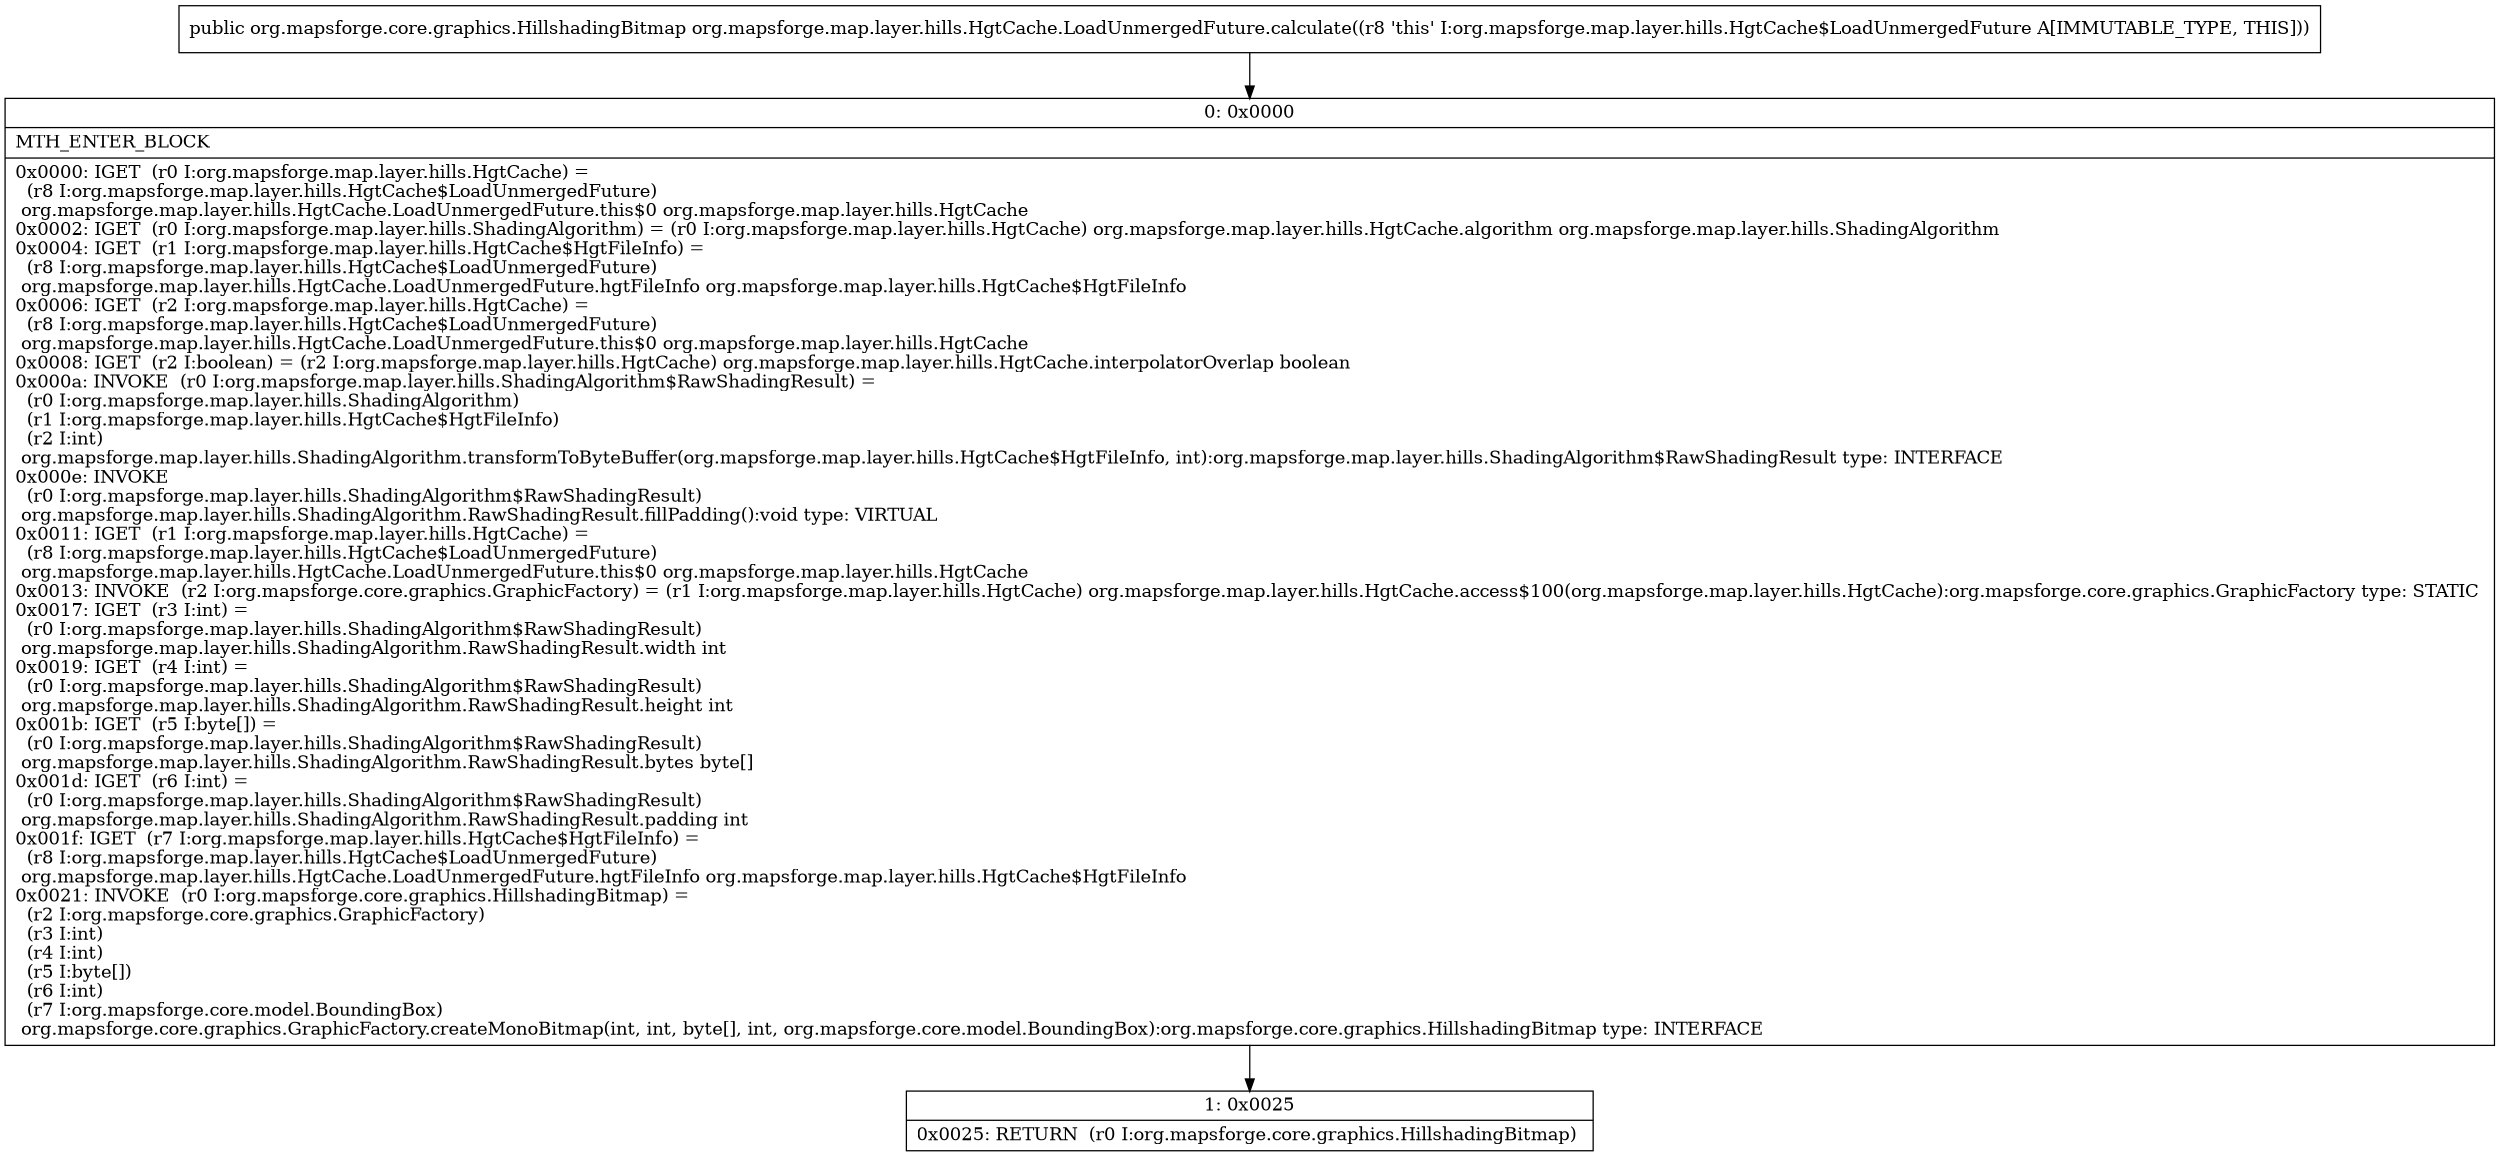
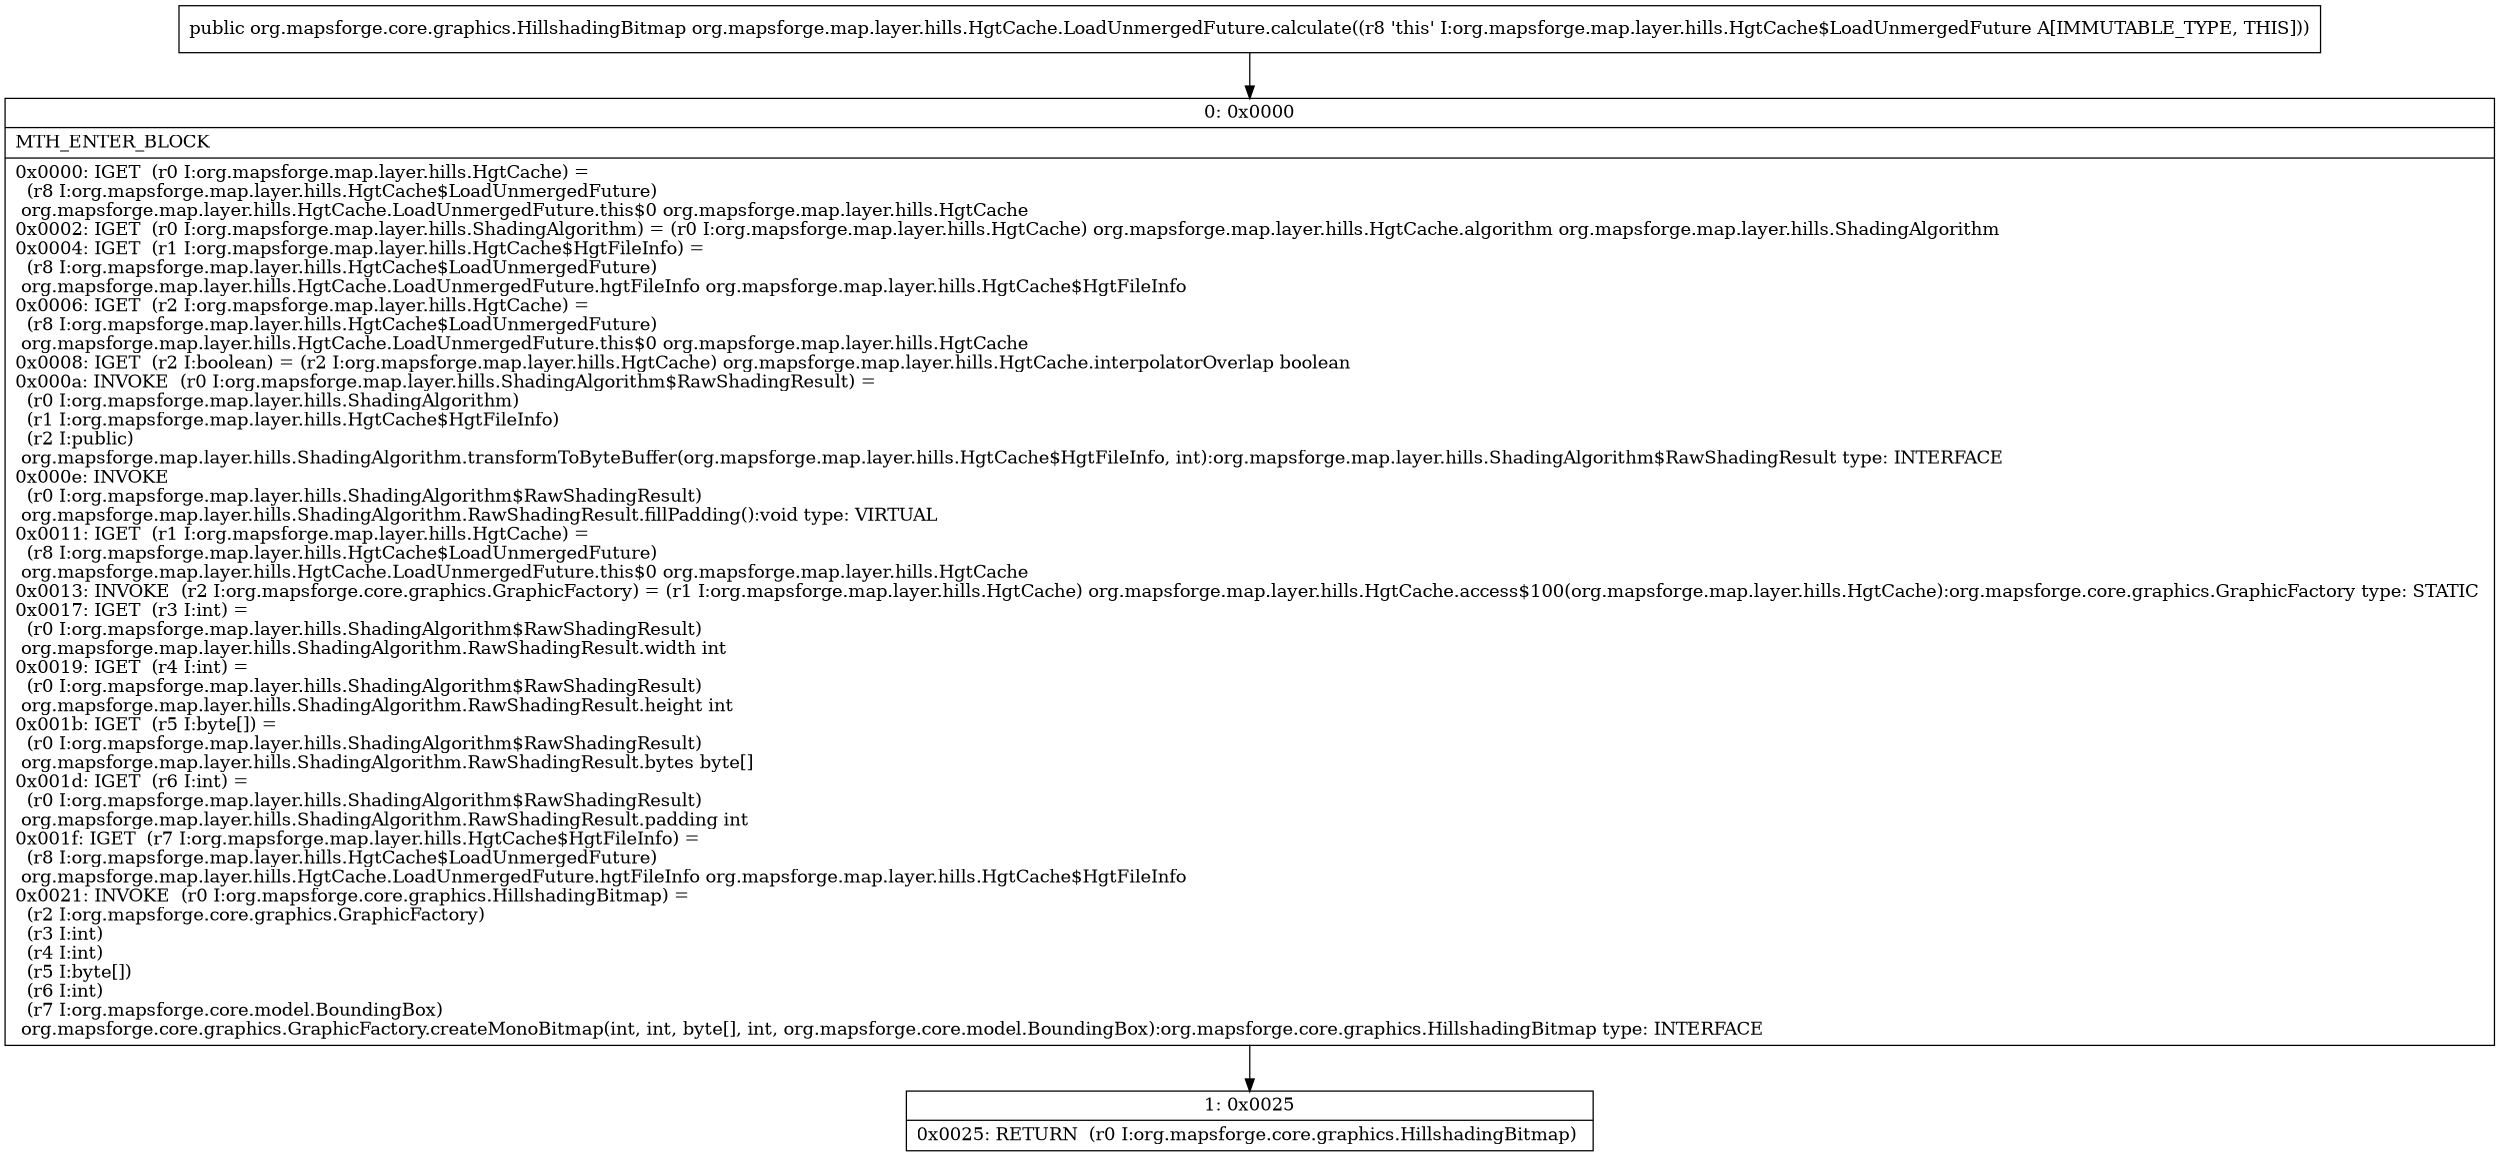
node "0: 0x0000": text "(r2 I:int)" -> "(r2 I:public)"
